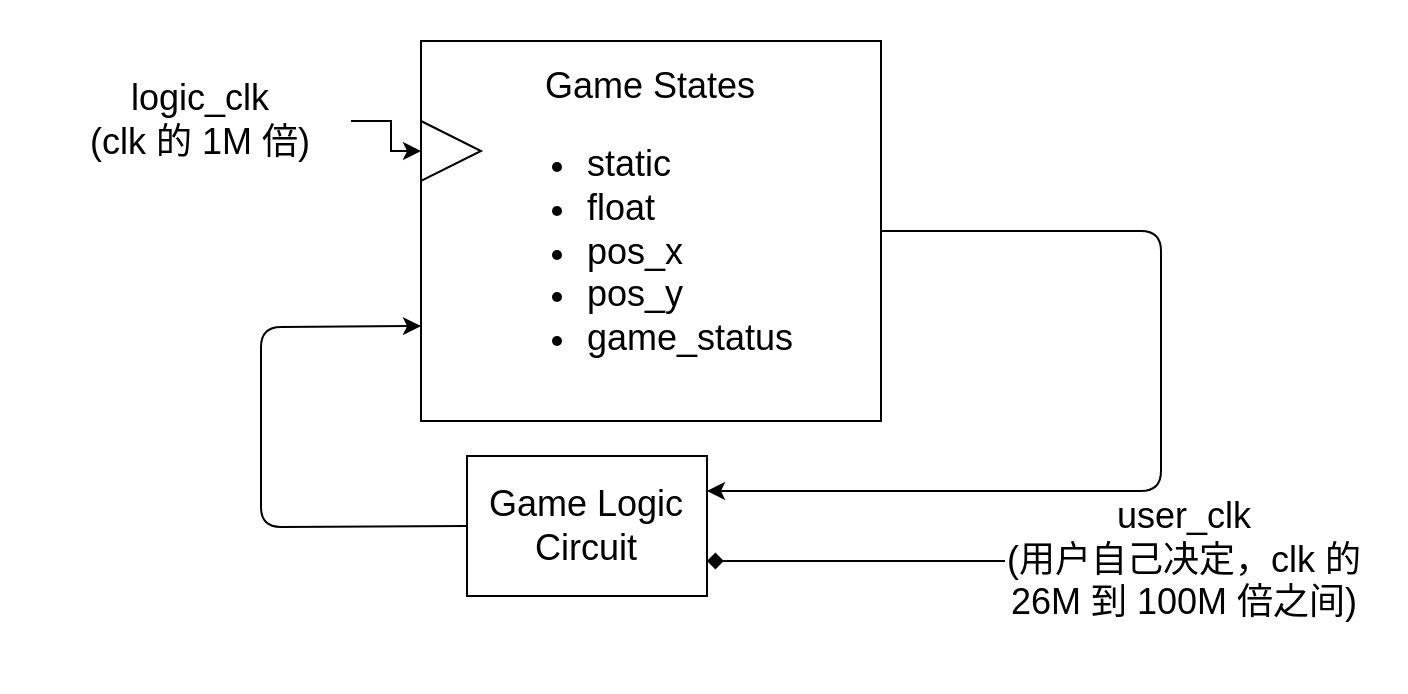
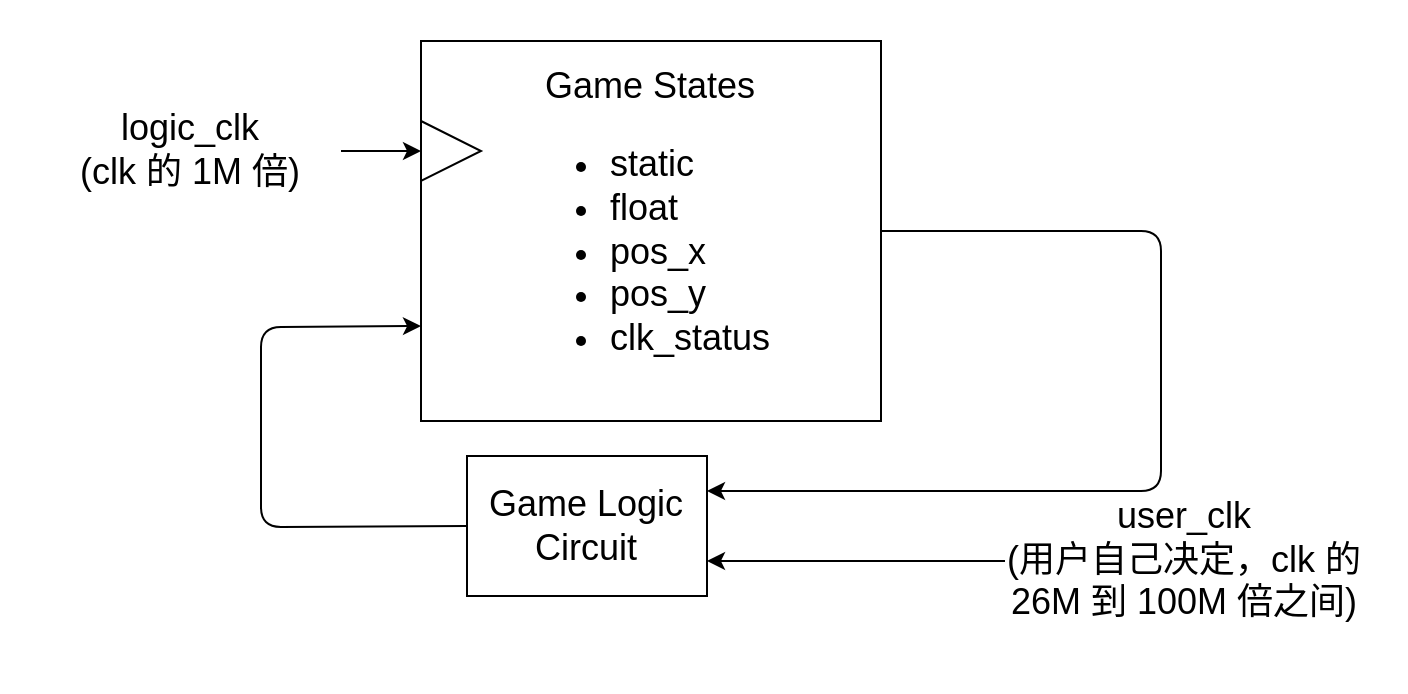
node "logic_clk (clk 的 1M 倍)": moved (201, 121) -> (191, 151)
node "Game Statesstatic float pos_x pos_y game_status": label "Game Statesstatic float pos_x pos_y game_status" -> "Game Statesstatic float pos_x pos_y clk_status"
edge "user_clk (用户自己决定，clk 的 26M 到 100M 倍之间)" -> "Game Logic Circuit": arrowhead diamond -> classic
